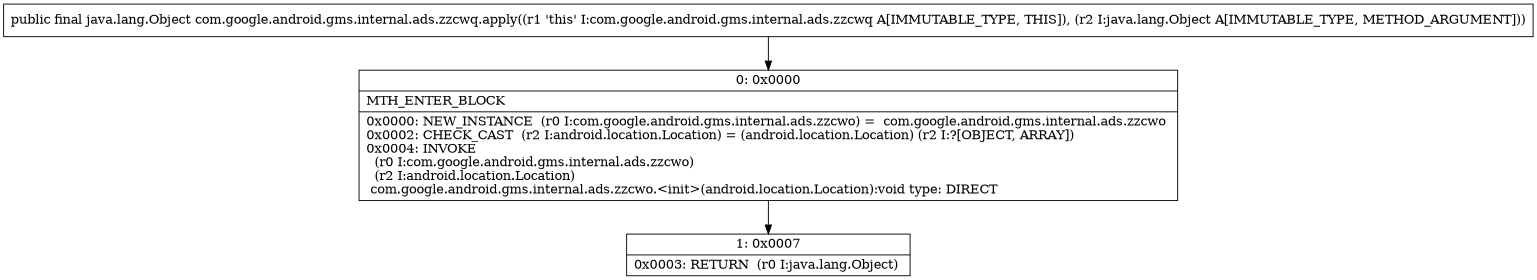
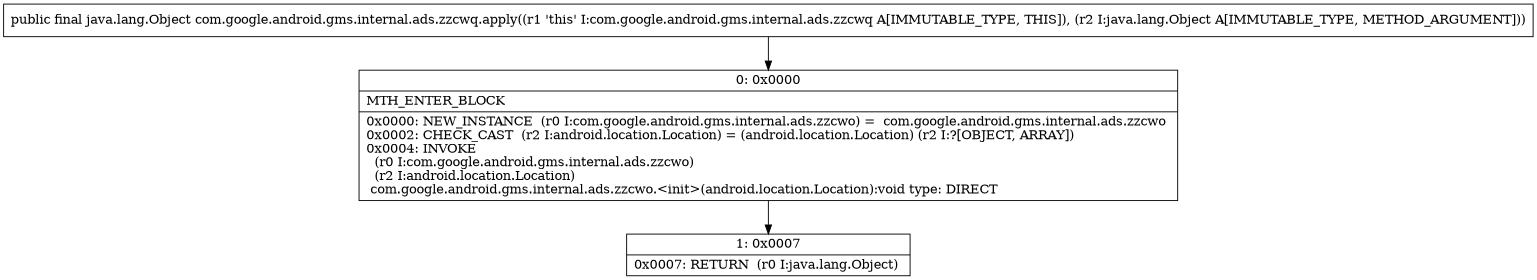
node "1: 0x0007": text "0x0003: RETURN  (r0 I:java.lang.Object)" -> "0x0007: RETURN  (r0 I:java.lang.Object)"
